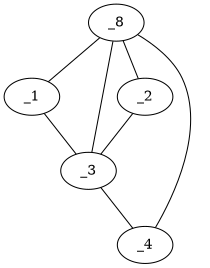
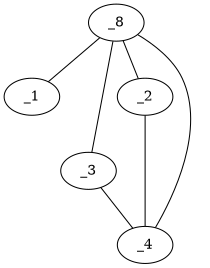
edge "_1" -- "_3": removed
edge "_2" -- "_3": now "_2" -- "_4"
